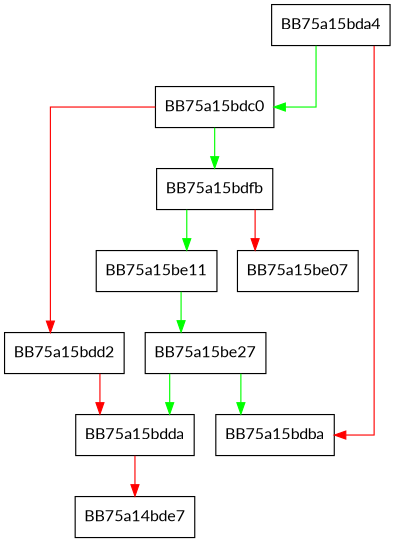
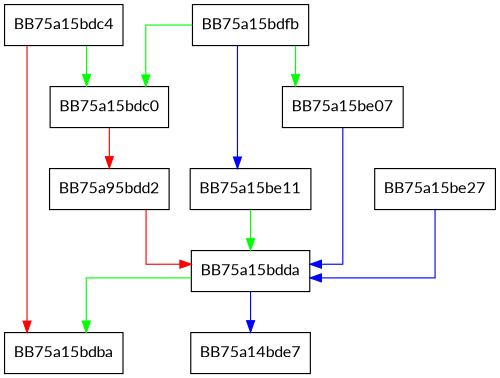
node "BB75a15bda4": label "BB75a15bda4" -> "BB75a15bdc4"
edge "BB75a15bdc0" -> "BB75a15bdfb": reversed
edge "BB75a15be07" -> "BB75a15bdda": added
edge "BB75a15bdfb" -> "BB75a15be11": color green -> blue
edge "BB75a15bdfb" -> "BB75a15be07": color red -> green
edge "BB75a15be11" -> "BB75a15be27": now "BB75a15be11" -> "BB75a15bdda"
node "BB75a15bdd2": label "BB75a15bdd2" -> "BB75a95bdd2"
edge "BB75a15be27" -> "BB75a15bdda": color green -> blue
edge "BB75a15be27" -> "BB75a15bdba": now "BB75a15bdda" -> "BB75a15bdba"
edge "BB75a15bdda" -> "BB75a14bde7": color red -> blue
